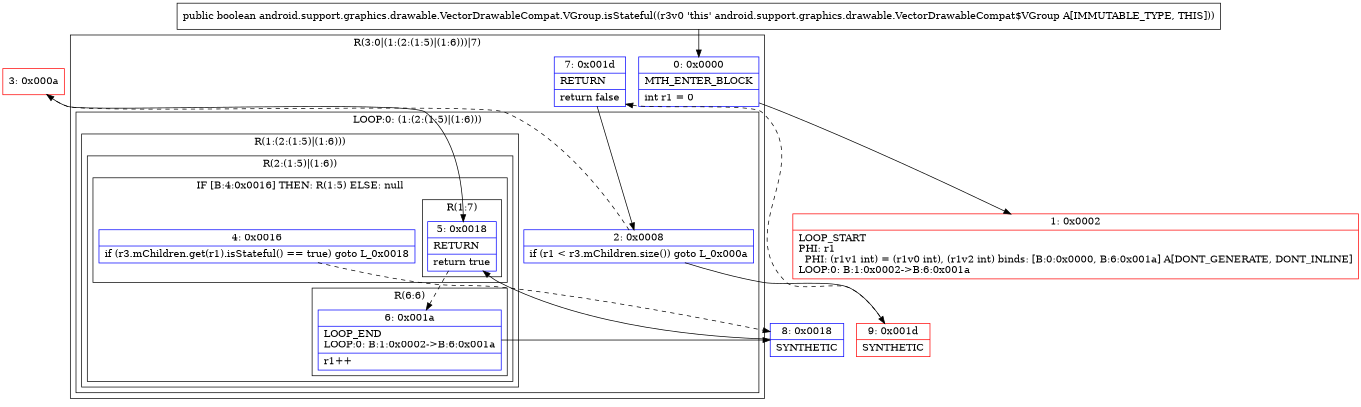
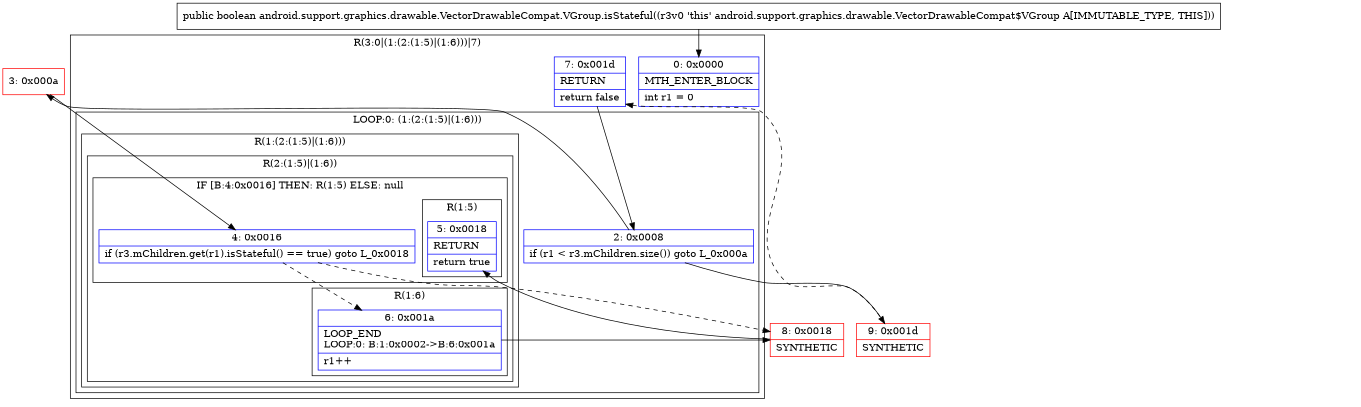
edge "3: 0x000a" -> "5: 0x0018": now "3: 0x000a" -> "4: 0x0016"
edge "2: 0x0008" -> "3: 0x000a": style dashed -> solid
cluster "R(1:7)": label "R(1:7)" -> "R(1:5)"
node "1: 0x0002": removed
edge "5: 0x0018" -> "6: 0x001a": now "4: 0x0016" -> "6: 0x001a"
cluster "R(6:6)": label "R(6:6)" -> "R(1:6)"
node "8: 0x0018": color blue -> red
